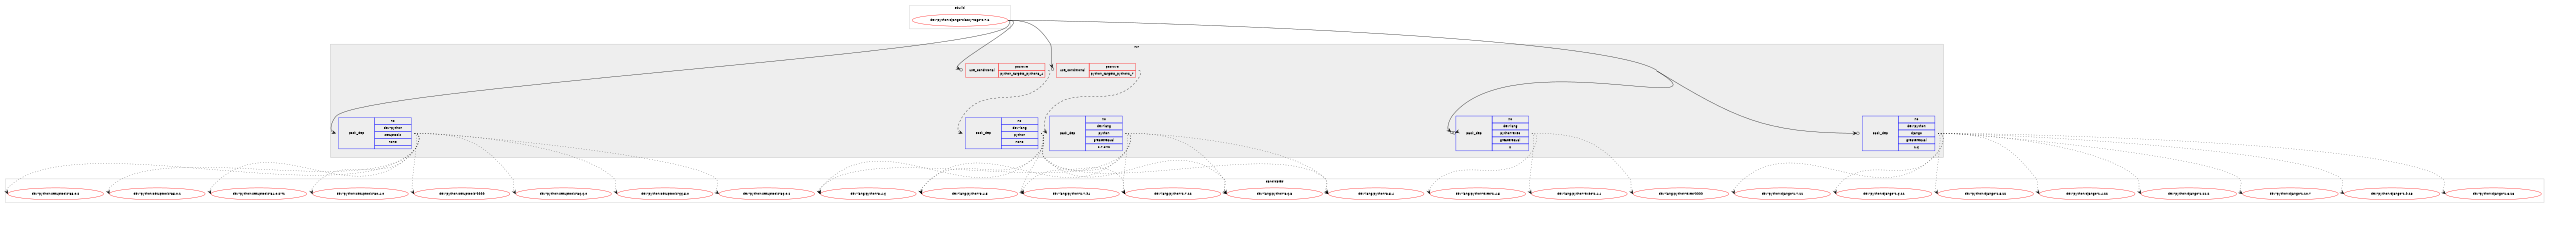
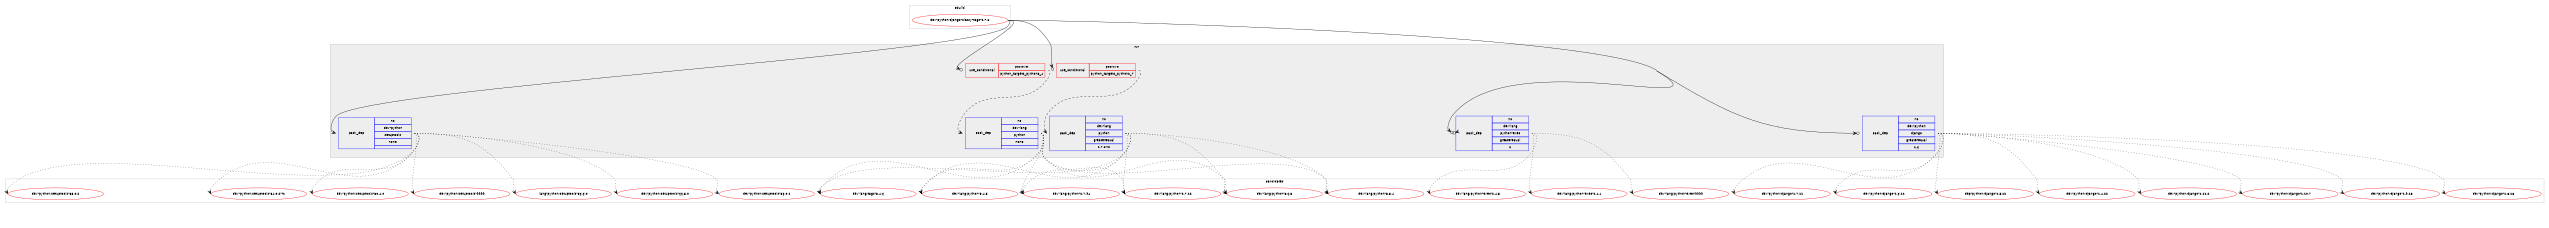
node "dev-python/setuptools-35.0.1": removed
node "dev-python/setuptools-36.6.0": label "dev-python/setuptools-36.6.0" -> "lang-python/setuptools-36.6.0"
node "dev-lang/python-3.4.6": label "dev-lang/python-3.4.6" -> "dev-lang/tags-3.4.6"
node "dev-python/django-1.5.12": label "dev-python/django-1.5.12" -> "dep-python/django-1.5.12"
